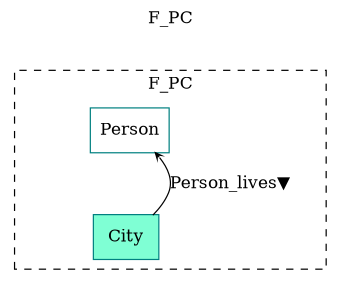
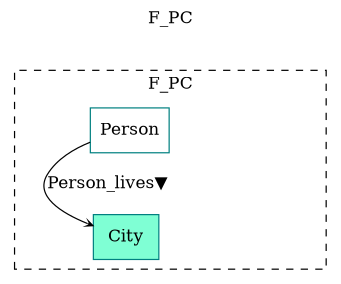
edge "City" -> "Person": reversed
